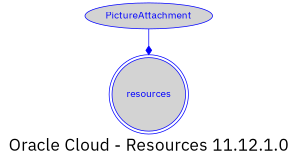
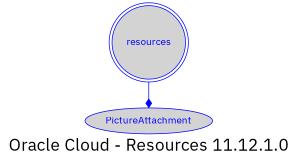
edge "PictureAttachment" -> "resources": reversed
